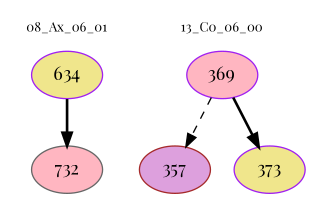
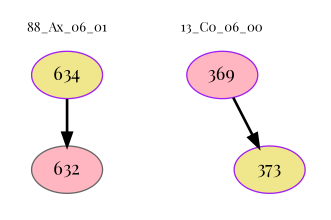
cluster "08_Ax_06_01": label "08_Ax_06_01" -> "88_Ax_06_01"
node "732": label "732" -> "632"
node "357": removed
